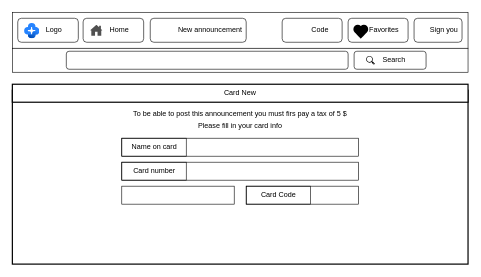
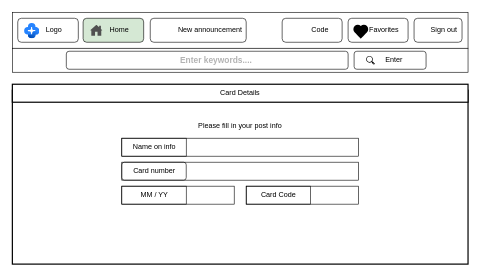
node "Home": fillcolor #ffffff -> #d5e8d4
node "Sign you": label "Sign you" -> "Sign out"
node "Enter keywords....": added
node "Search": label "Search" -> "Enter"
node "Card New": label "Card New" -> "Card Details"
node "To be able to post this announcement you must firs pay a tax of 5 $": removed
node "Please fill in your card info": label "Please fill in your card info" -> "Please fill in your post info"
node "Name on card": label "Name on card" -> "Name on info"
node "Card number": shape rectangle -> rounded rectangle
node "MM / YY": added
